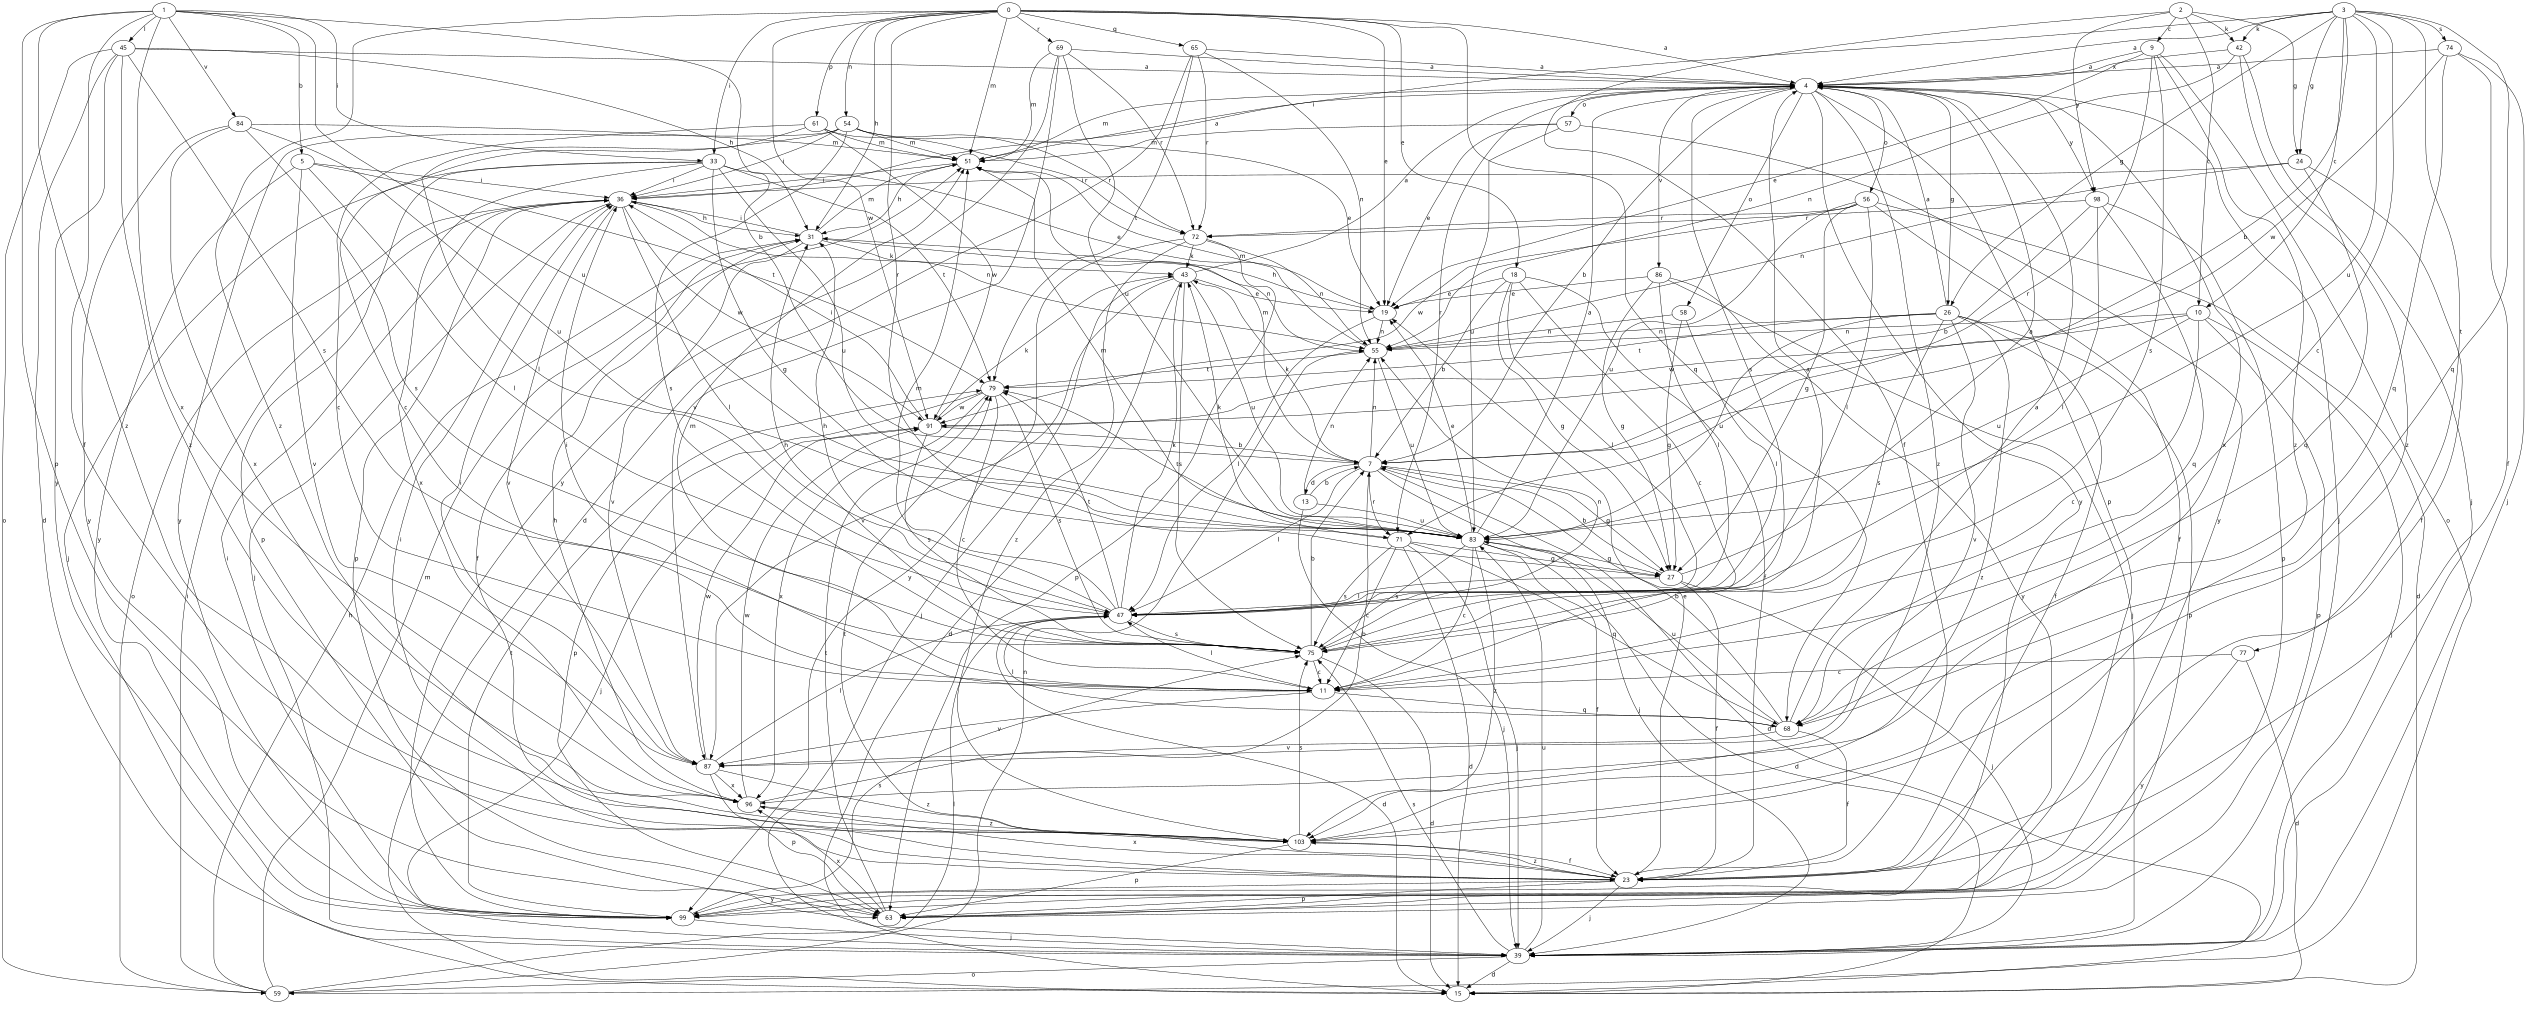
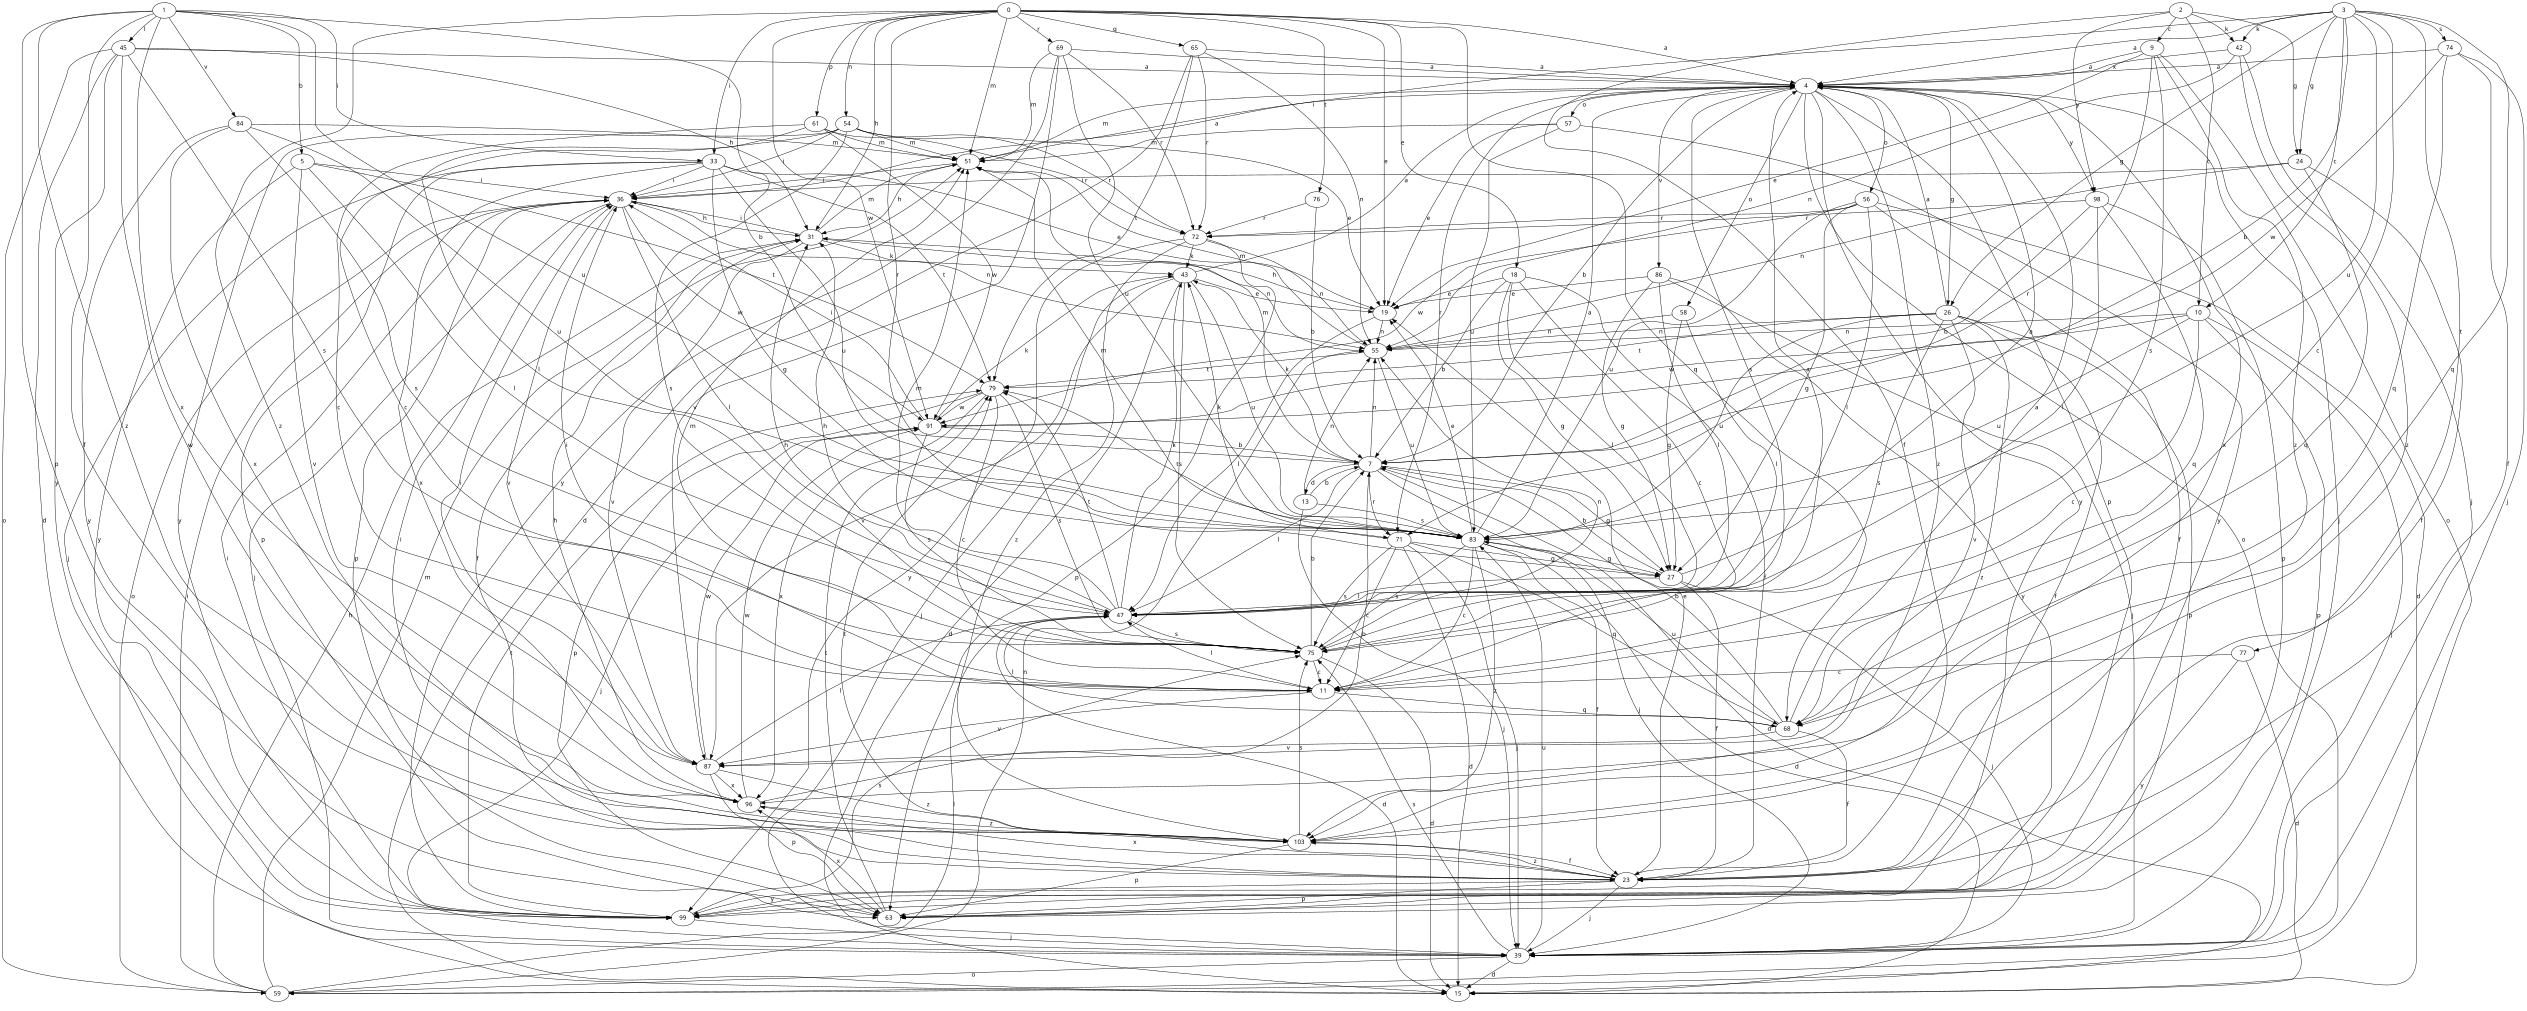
node "76": added
edge "45" -> "103": label "z" -> "w"
edge "13" -> "83": label "u" -> "s"
edge "4" -> "59": added, label "o"
